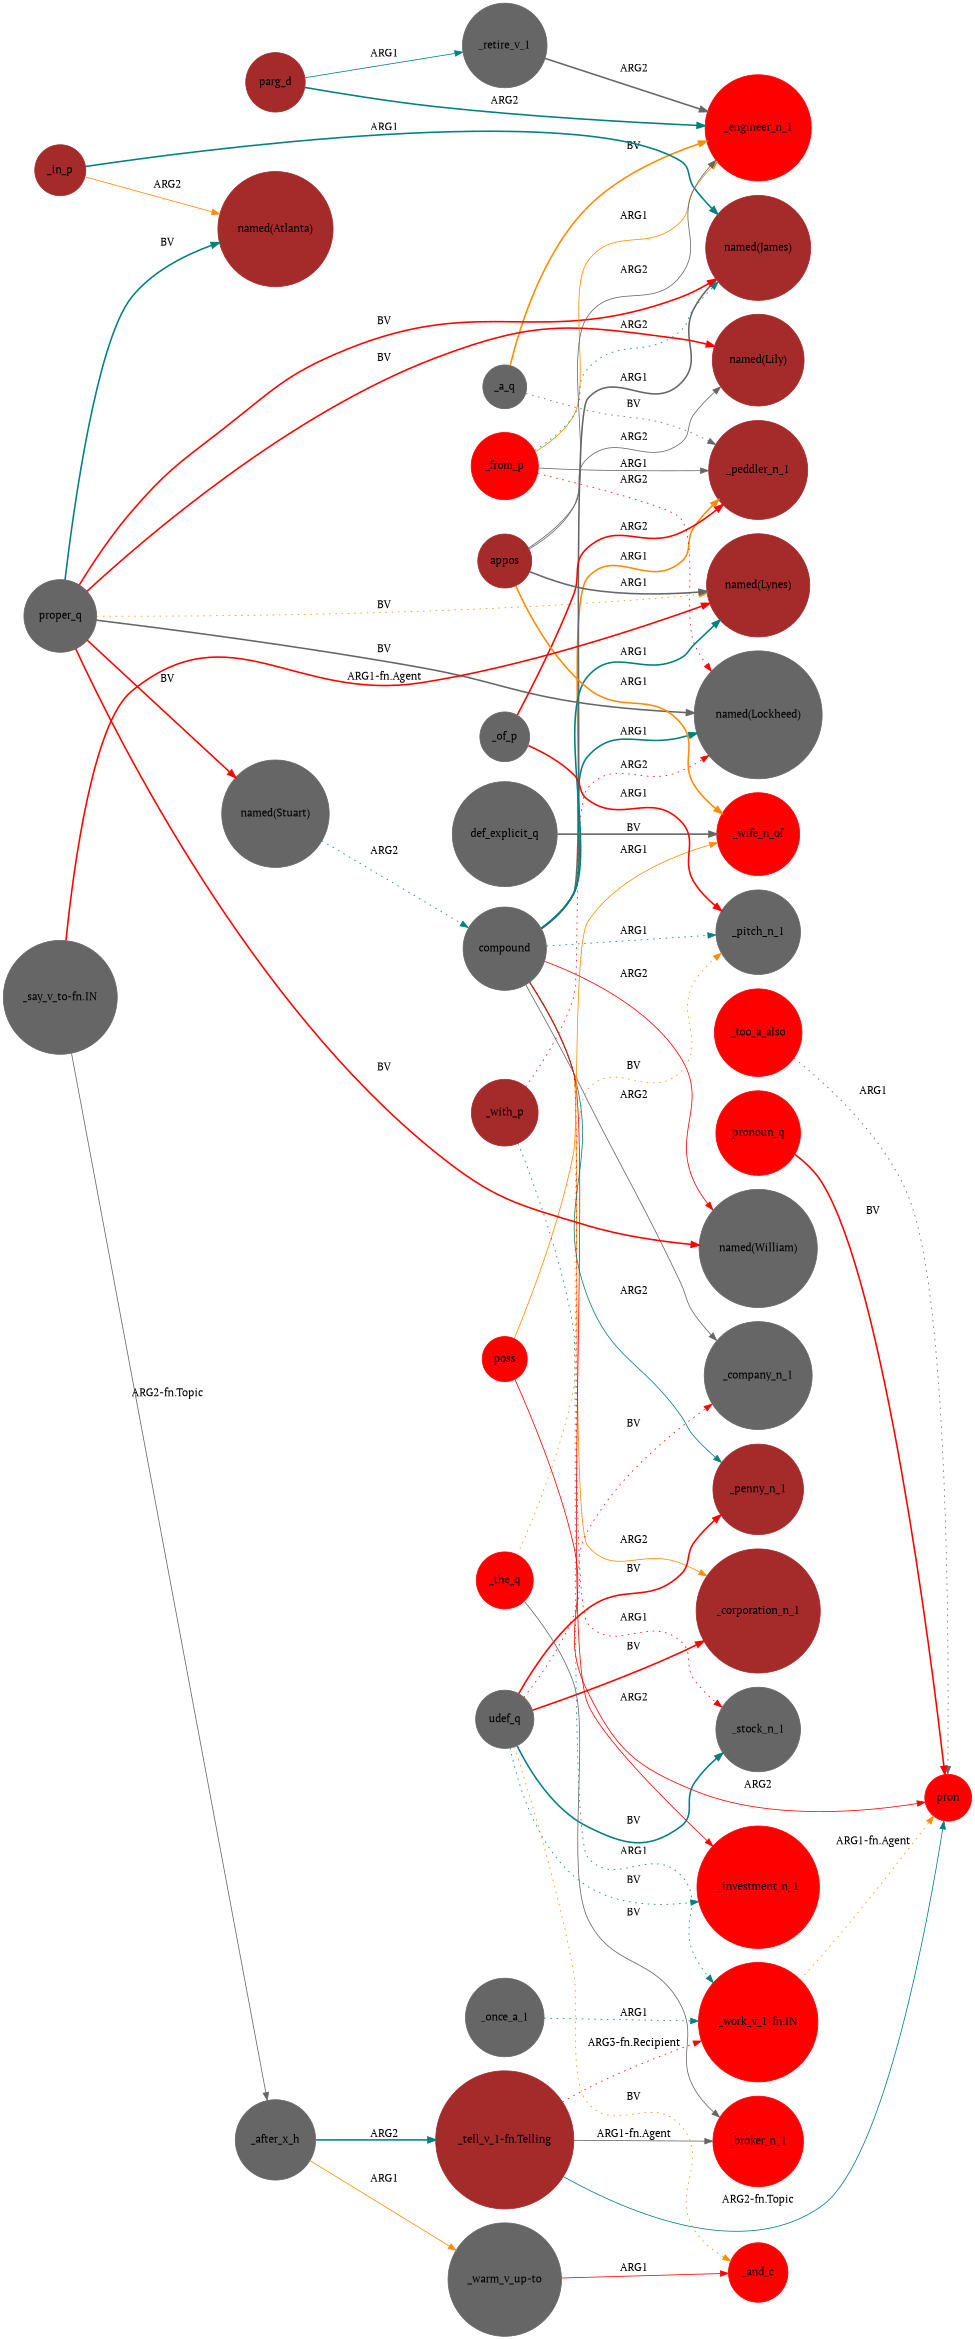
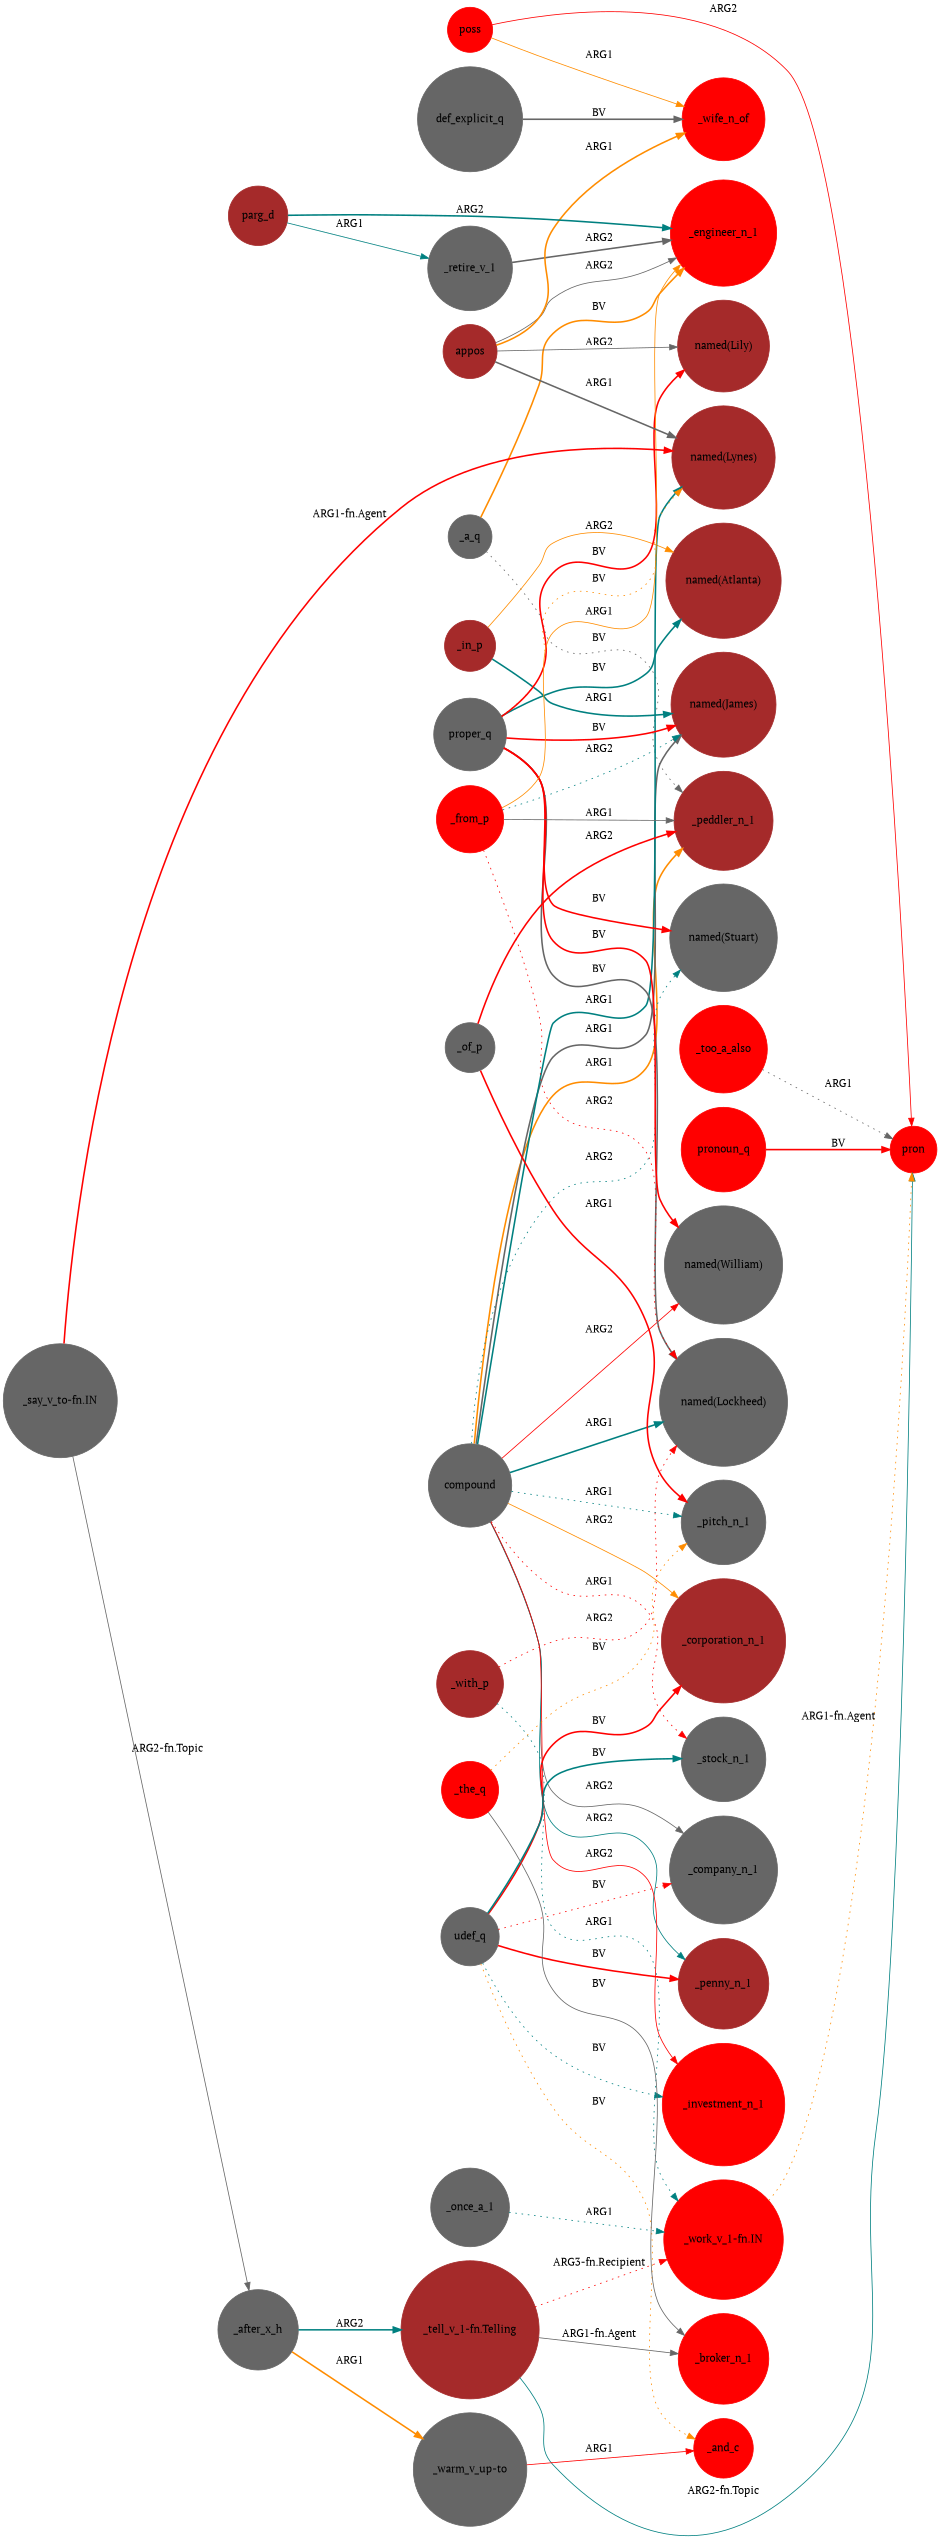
edge "named(Stuart)" -> "compound": reversed
edge "_after_x_h" -> "_warm_v_up-to": style solid -> bold
